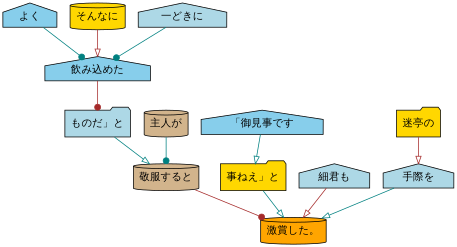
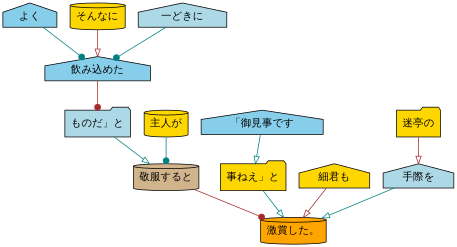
node "主人が": fillcolor tan -> gold
node "細君も": fillcolor lightblue -> gold
